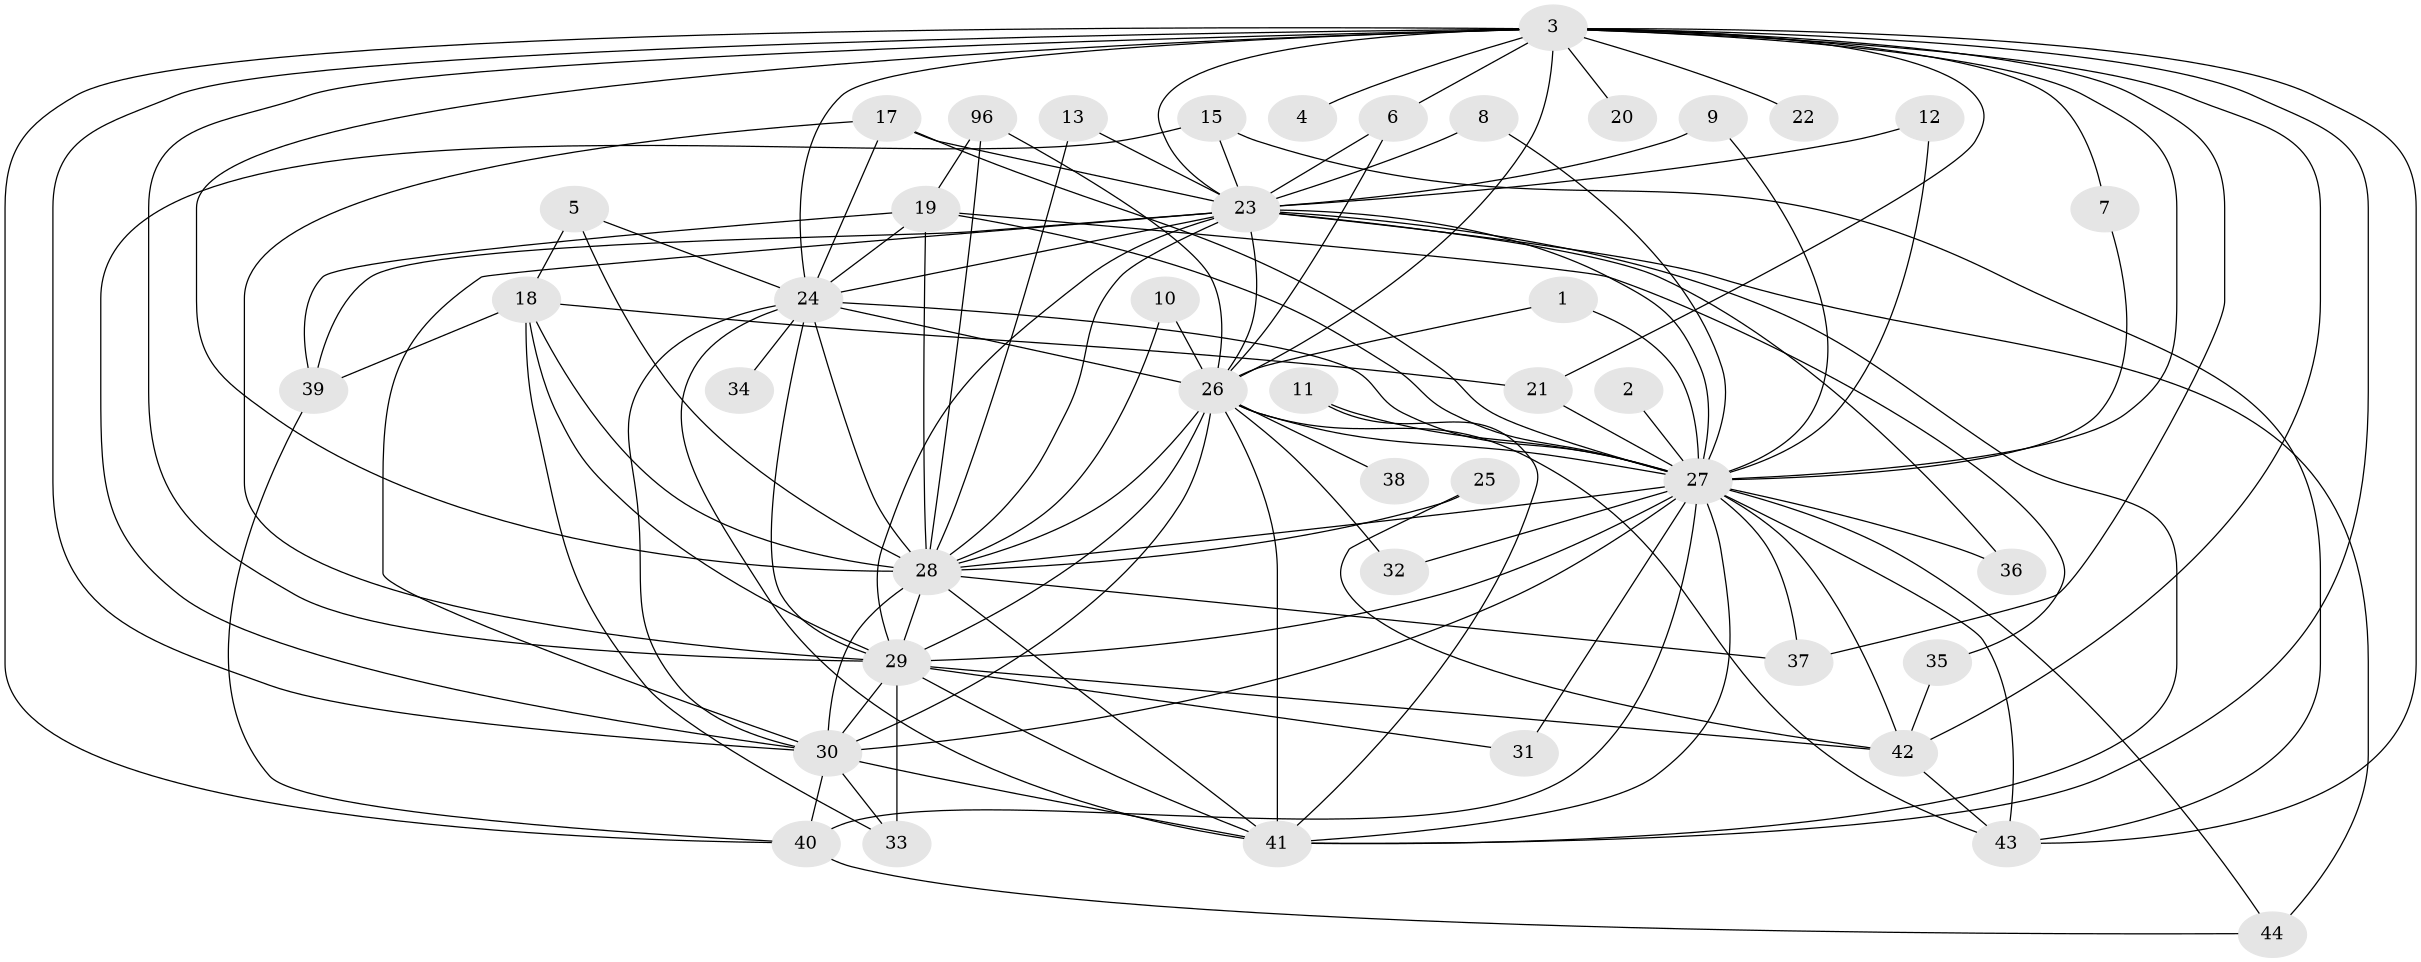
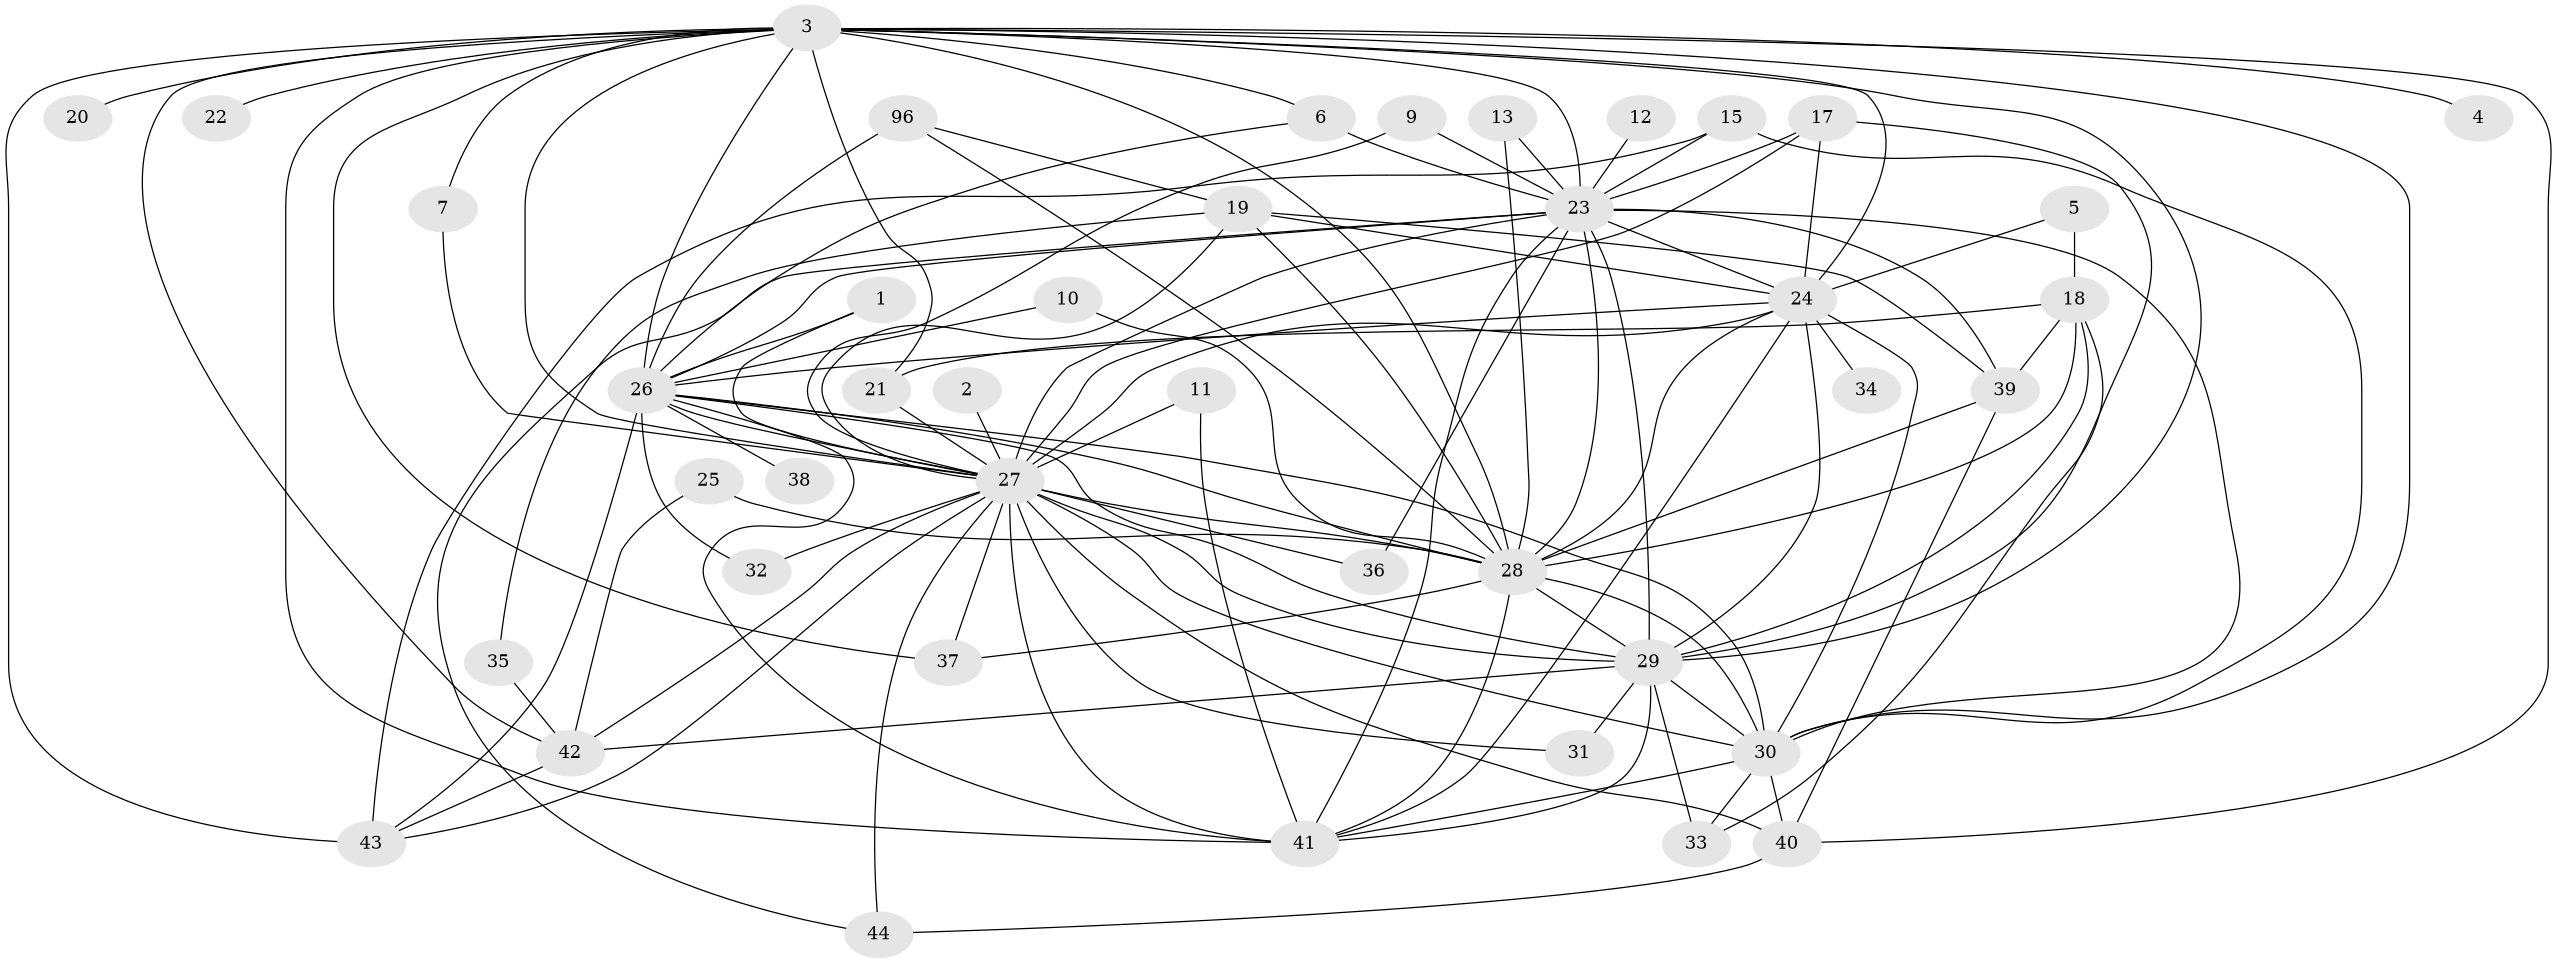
node "8": removed
edge "12" -- "27": removed
edge "5" -- "28": now "39" -- "28"
